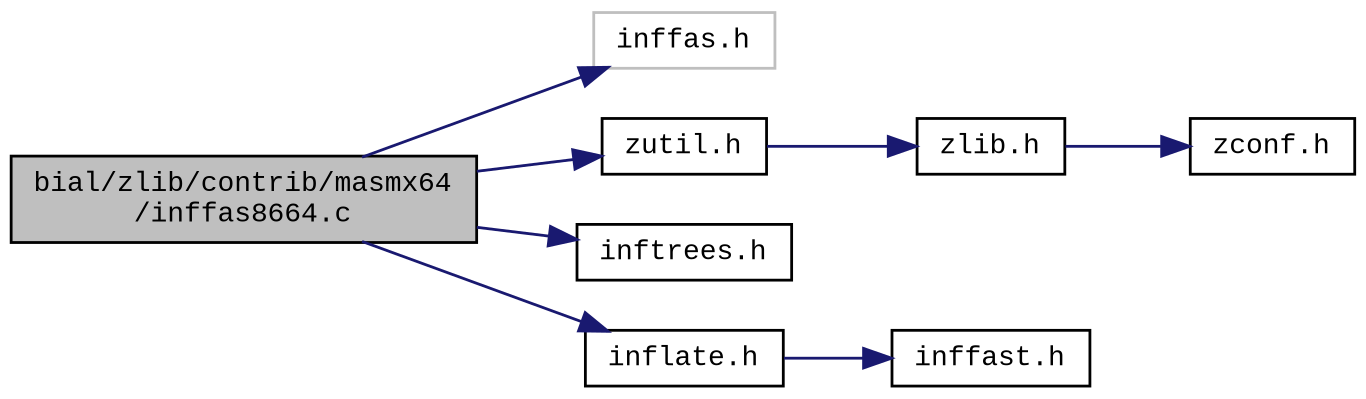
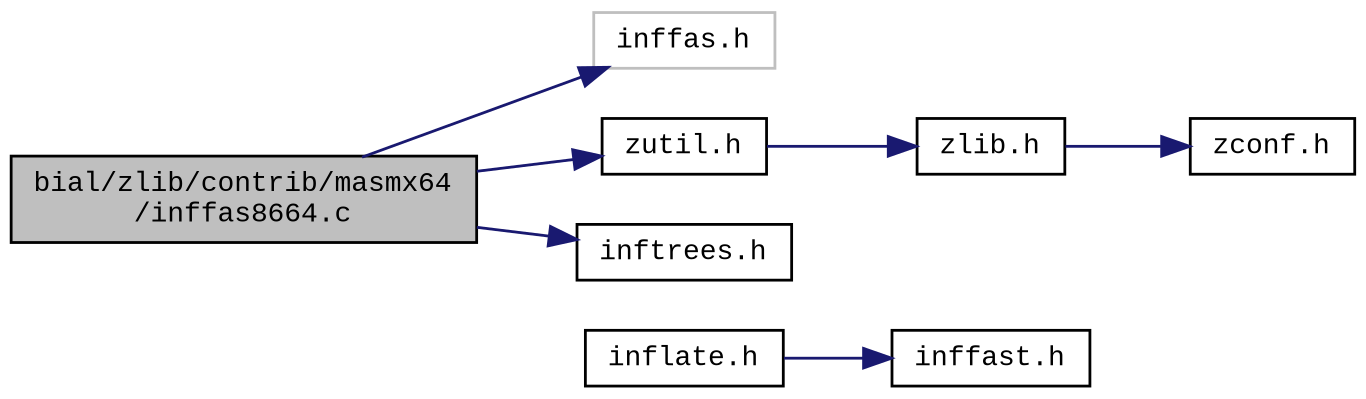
edge "bial/zlib/contrib/masmx64 /inffas8664.c" -> "inflate.h": removed
